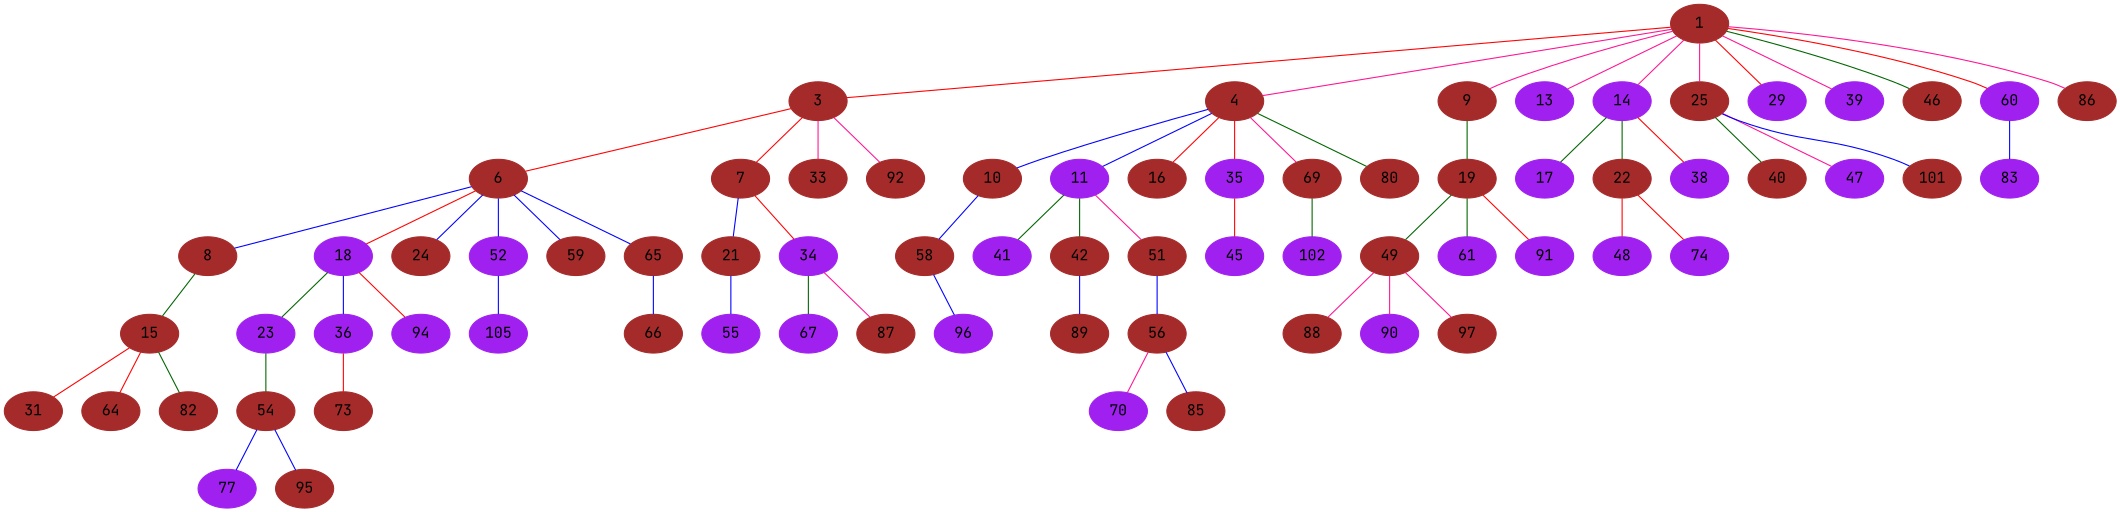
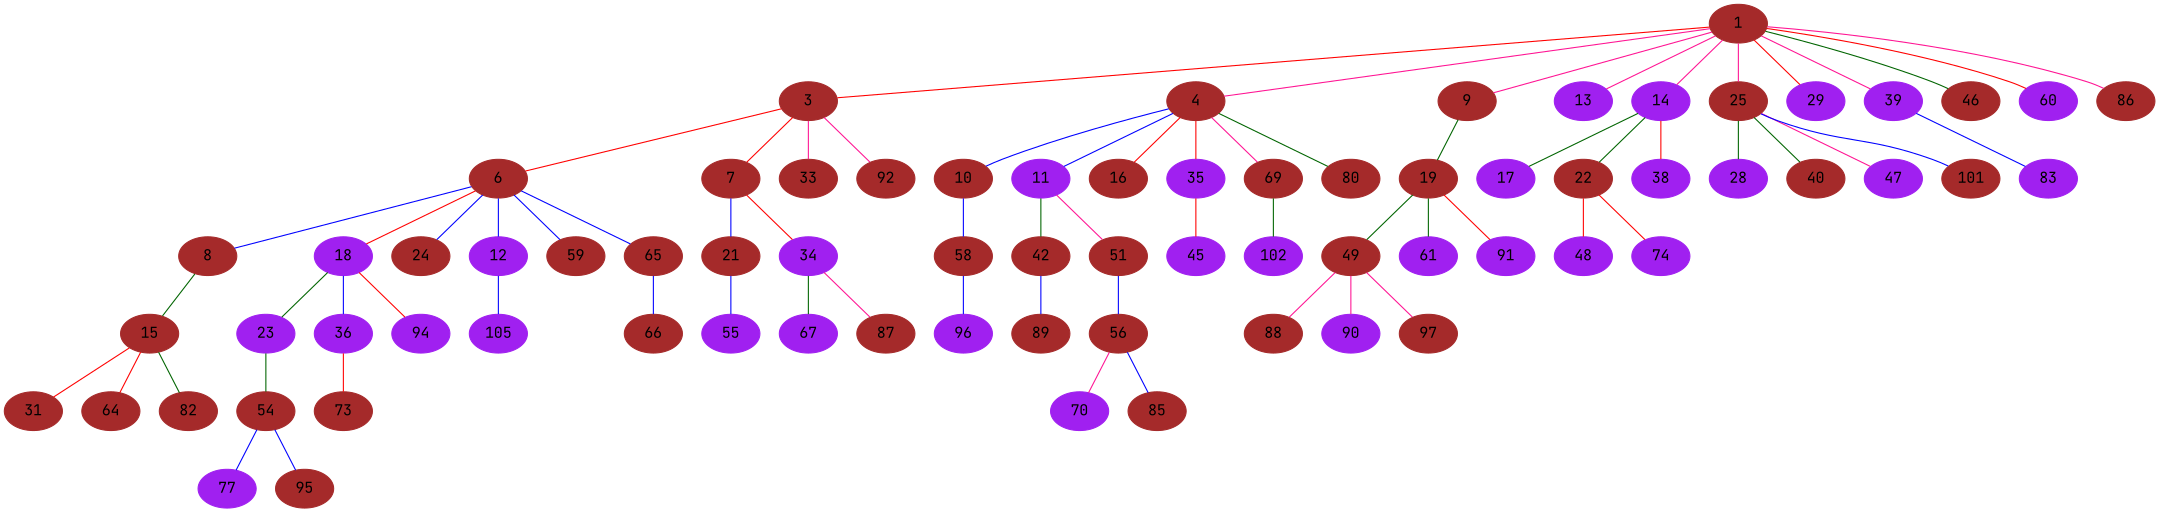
edge "60" -- "83": now "39" -- "83"
node "28": added
node "52": label "52" -> "12"
node "41": removed
